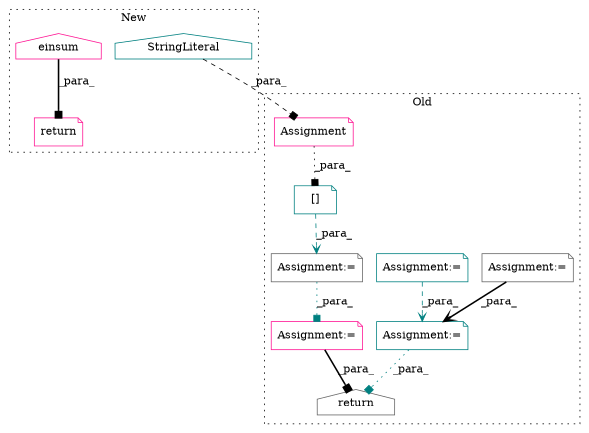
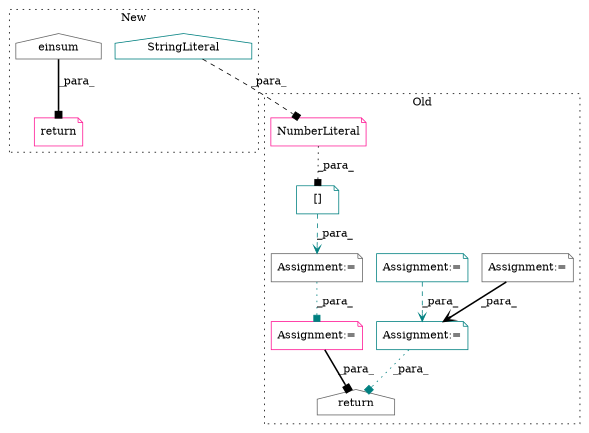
node "einsum": color deeppink -> gray40
node "Assignment": label "Assignment" -> "NumberLiteral"
